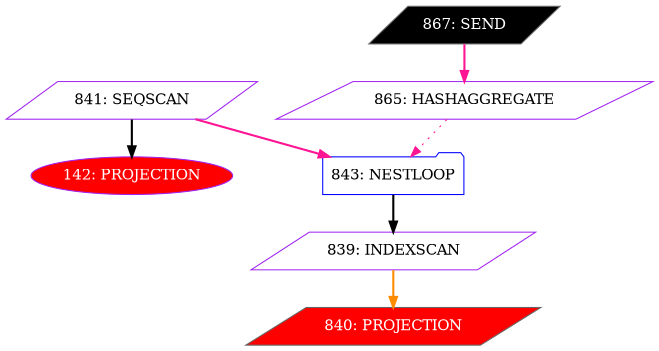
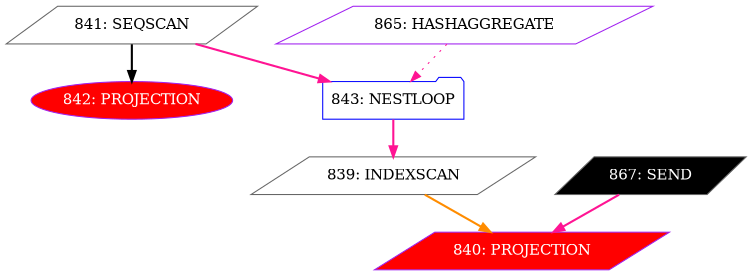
edge "867: SEND" -> "865: HASHAGGREGATE": now "867: SEND" -> "840: PROJECTION"
node "841: SEQSCAN": color purple -> gray40
node "142: PROJECTION": label "142: PROJECTION" -> "842: PROJECTION"
edge "843: NESTLOOP" -> "839: INDEXSCAN": color black -> deeppink
node "839: INDEXSCAN": color purple -> gray40
node "840: PROJECTION": color gray40 -> purple
